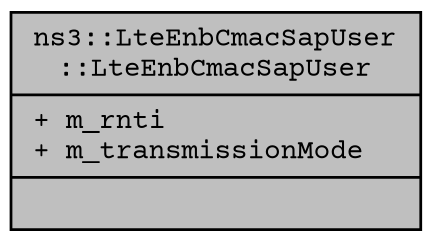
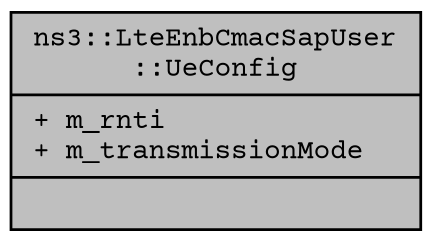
node "ns3::LteEnbCmacSapUser": text "::LteEnbCmacSapUser" -> "::UeConfig"
